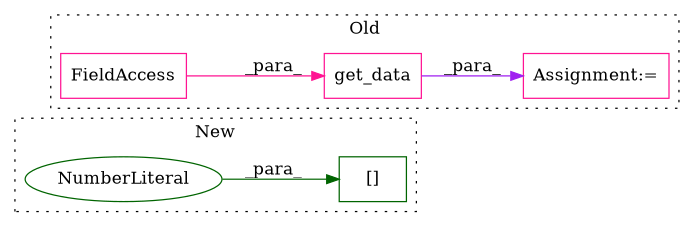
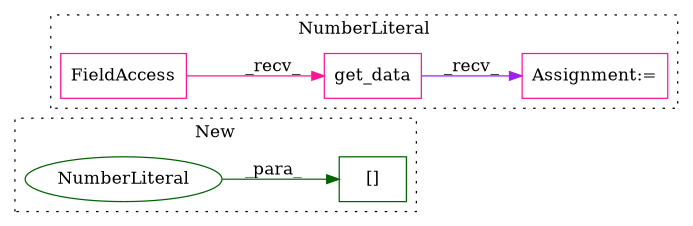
cluster "Old": label "Old" -> "NumberLiteral"
edge "FieldAccess" -> "get_data": label "_para_" -> "_recv_"
edge "get_data" -> "Assignment:=": label "_para_" -> "_recv_"
